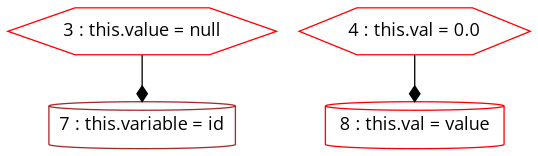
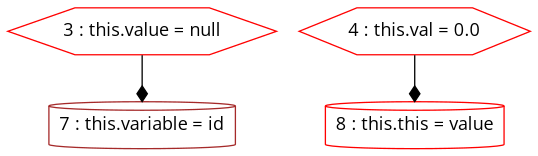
node "8 : this.val = value": label "8 : this.val = value" -> "8 : this.this = value"
